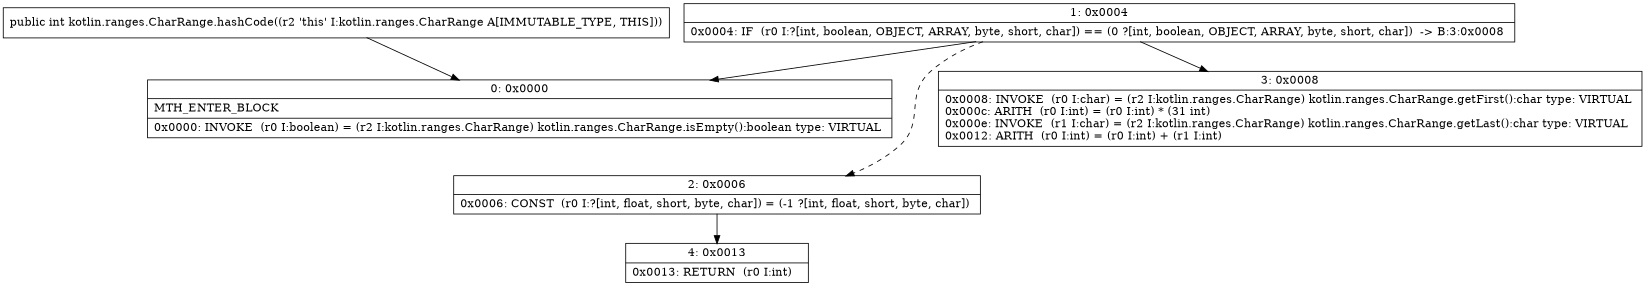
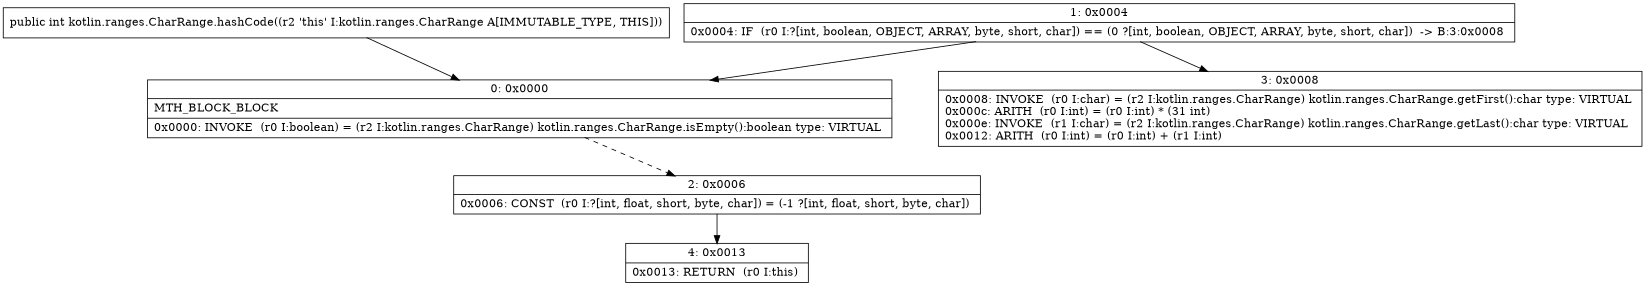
edge "1: 0x0004" -> "2: 0x0006": now "0: 0x0000" -> "2: 0x0006"
node "0: 0x0000": text "MTH_ENTER_BLOCK" -> "MTH_BLOCK_BLOCK"
node "4: 0x0013": text "0x0013: RETURN  (r0 I:int)" -> "0x0013: RETURN  (r0 I:this)"
